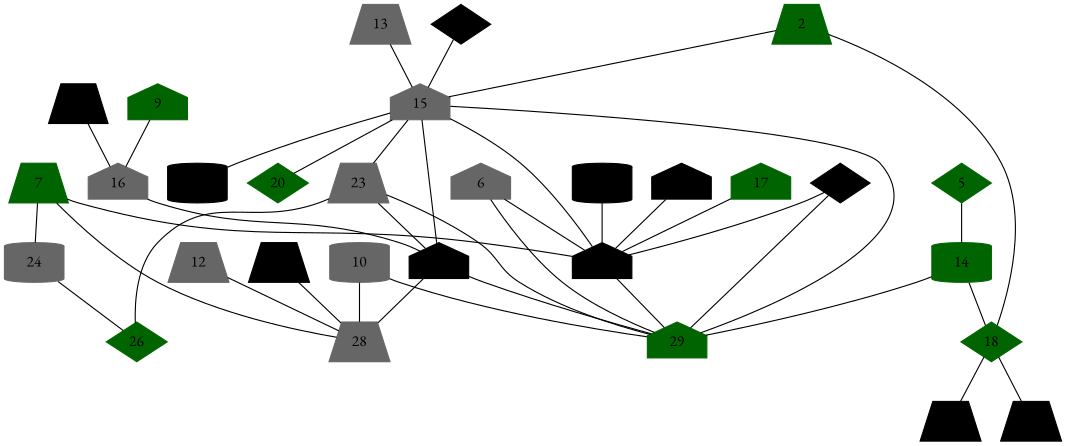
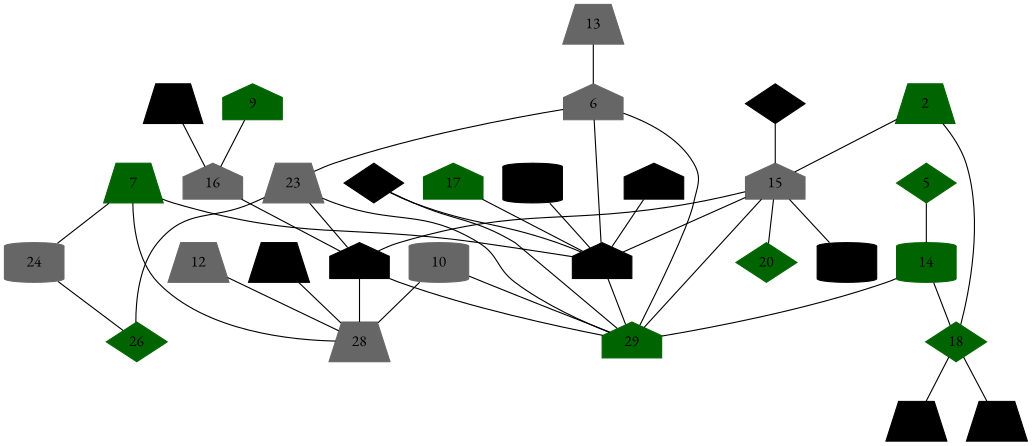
edge "13" -- "15": now "13" -- "6"
edge "15" -- "23": now "6" -- "23"
